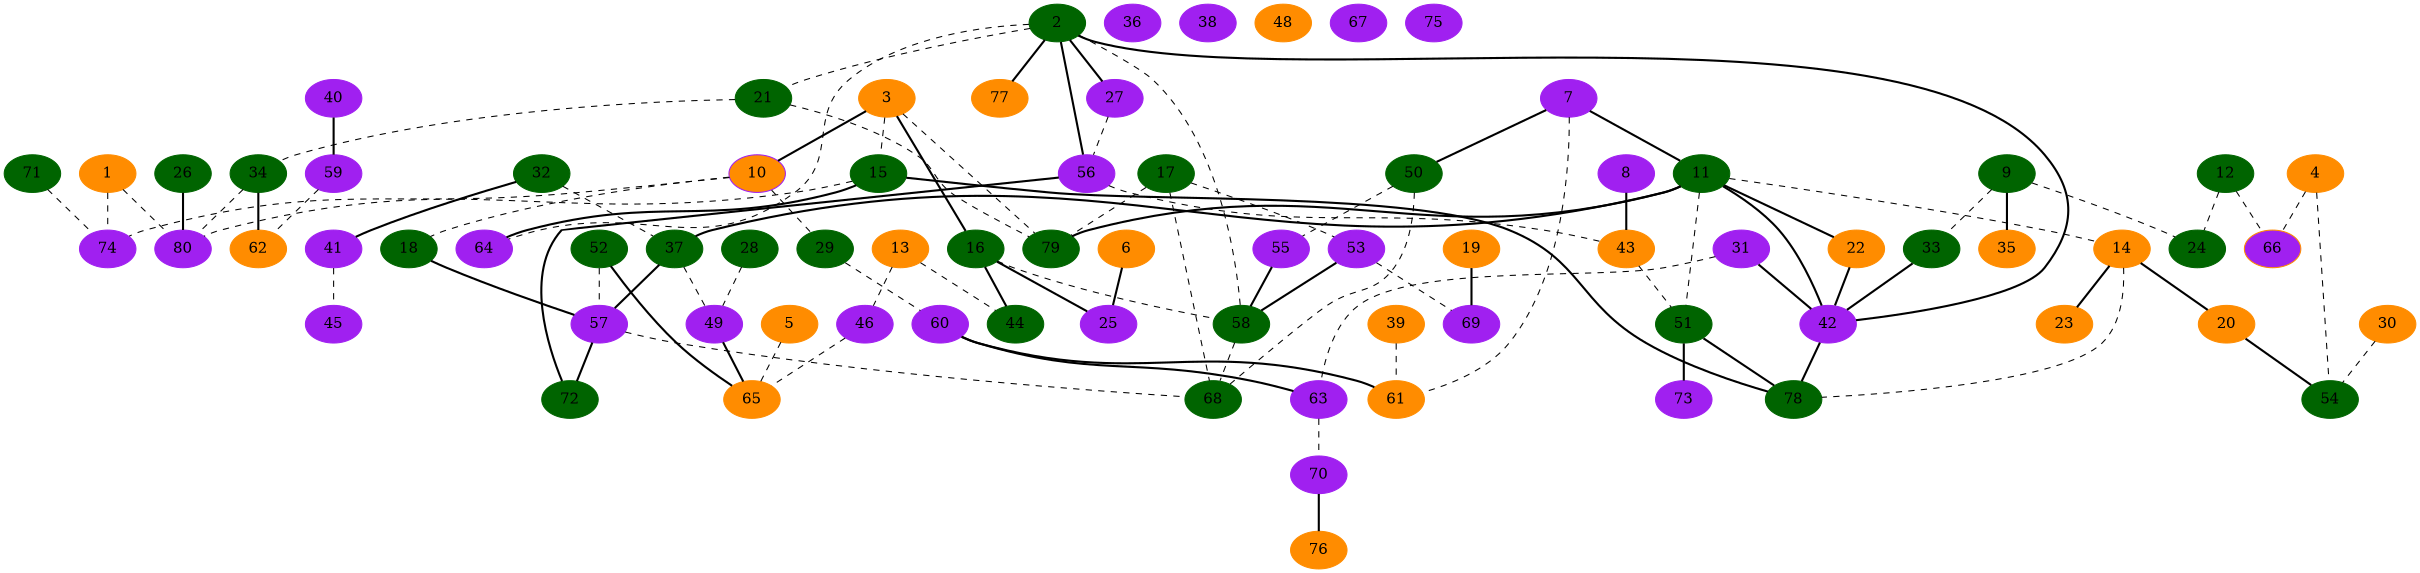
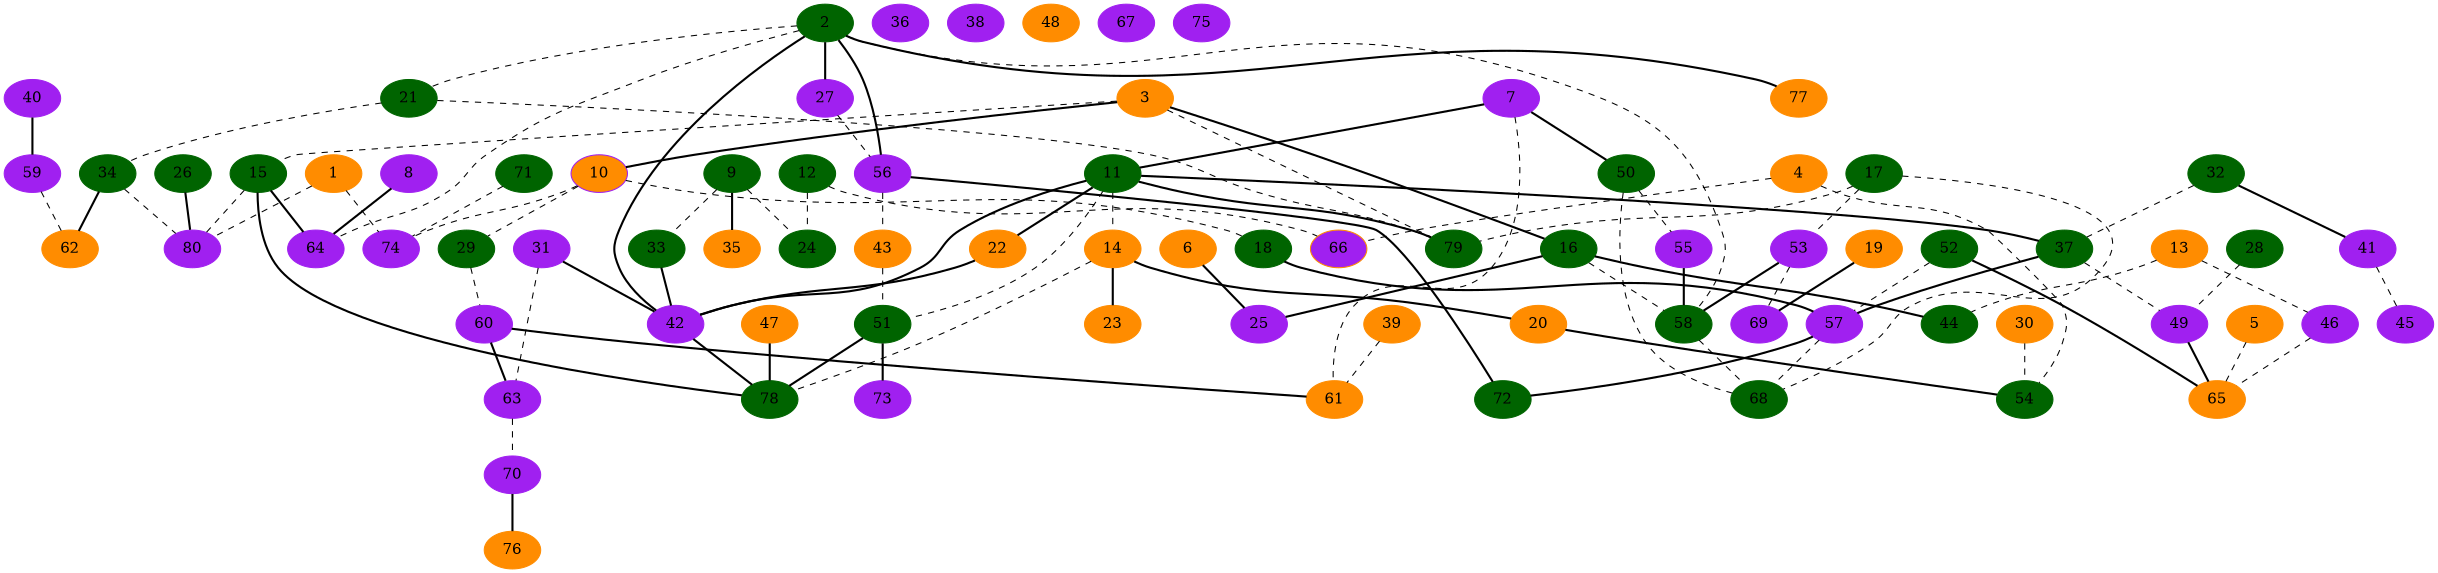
edge "8" -- "43": now "8" -- "64"
node "47": added
